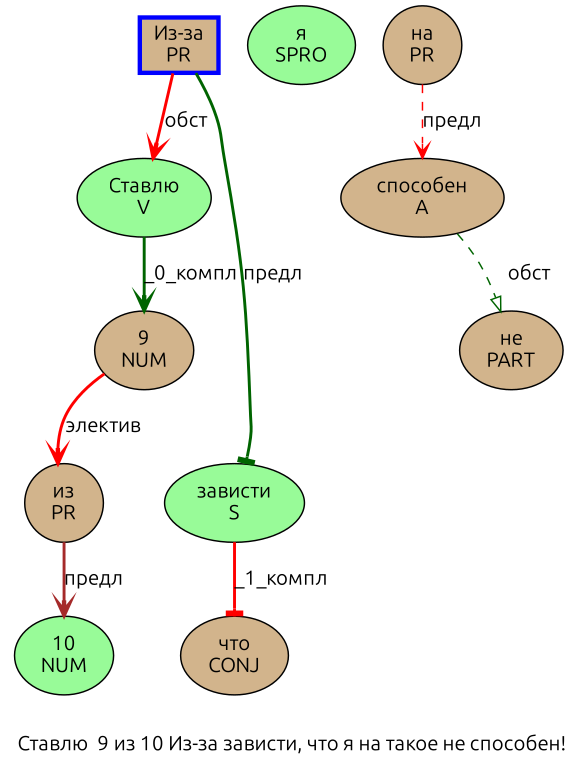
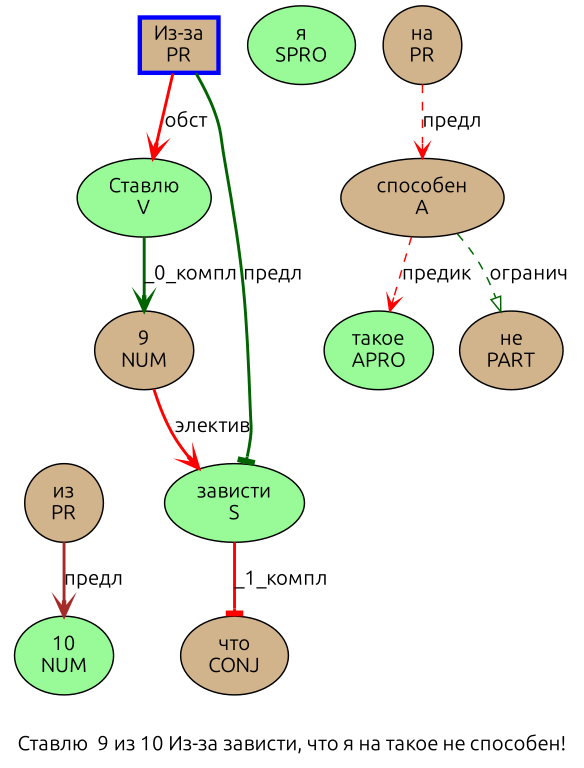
edge "способен A" -> "не PART": label "обст" -> "огранич"
node "такое APRO": added
edge "9 NUM" -> "из PR": now "9 NUM" -> "зависти S"
